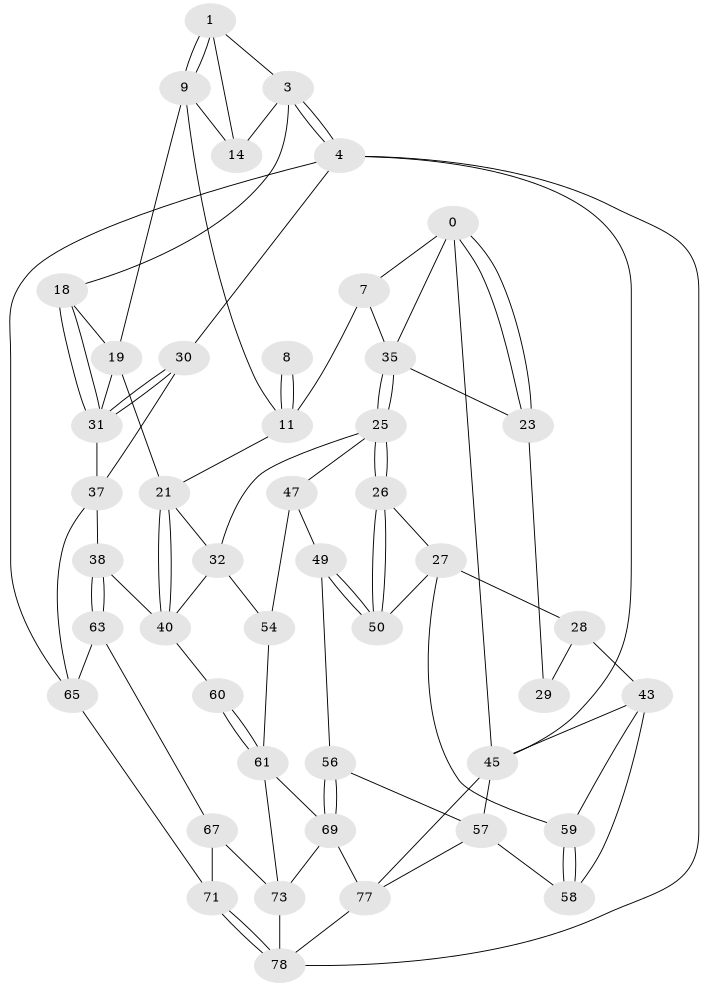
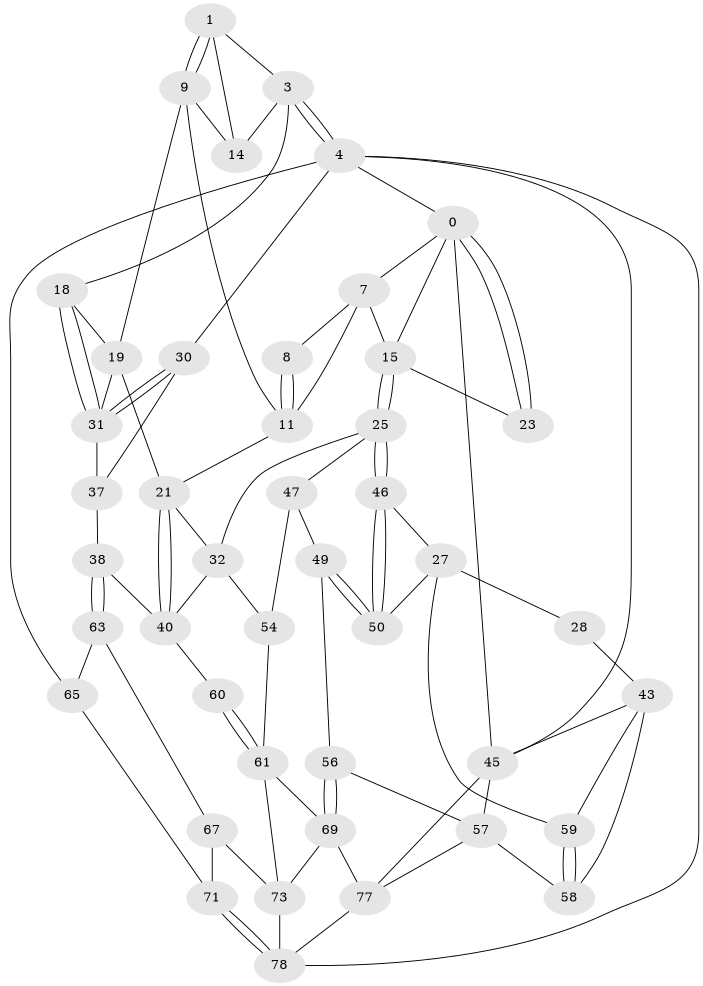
edge "4" -- "0": added
edge "7" -- "8": added
node "35": label "35" -> "15"
node "26": label "26" -> "46"
edge "37" -- "65": removed
node "29": removed
